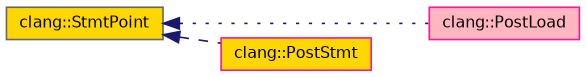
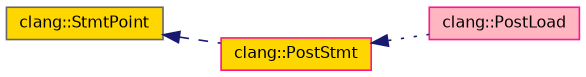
edge "clang::PostLoad" -> "clang::StmtPoint": now "clang::PostLoad" -> "clang::PostStmt"
